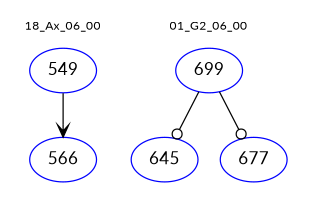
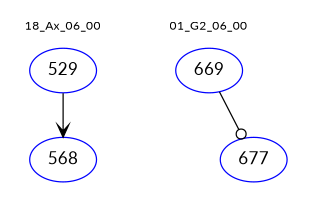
node "549": label "549" -> "529"
node "699": label "699" -> "669"
node "566": label "566" -> "568"
node "645": removed
